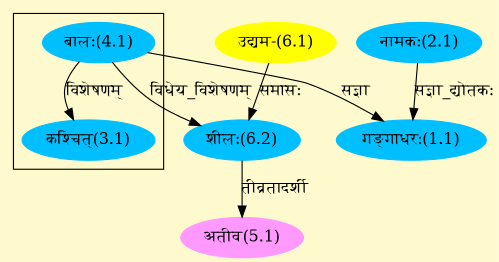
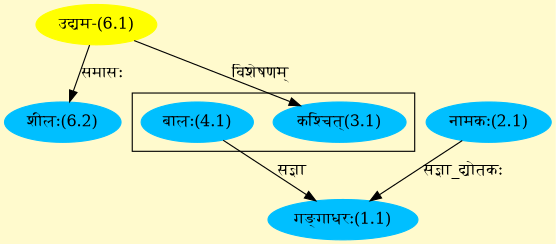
edge "बालः(4.1)" -> "कश्चित्(3.1)": now "उद्यम-(6.1)" -> "कश्चित्(3.1)"
edge "बालः(4.1)" -> "शीलः(6.2)": removed, label "विधेय_विशेषणम्"
node "अतीव(5.1)": removed
